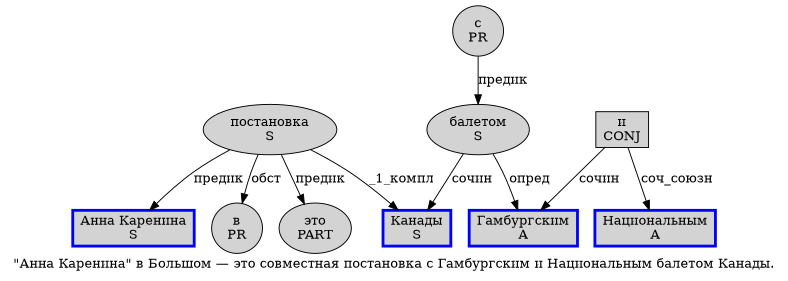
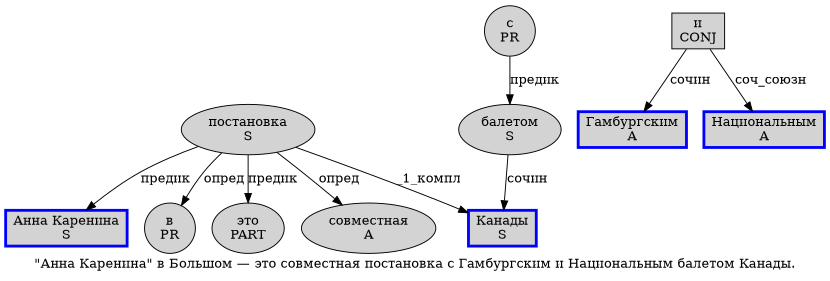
edge "балетом S" -> "Гамбургским A": removed, label "опред"
edge "постановка S" -> "в PR": label "обст" -> "опред"
node "совместная A": added
